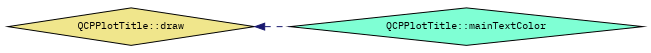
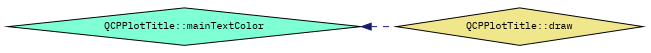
edge "QCPPlotTitle::mainTextColor" -> "QCPPlotTitle::draw": reversed
